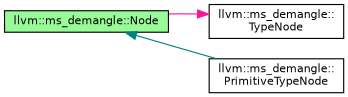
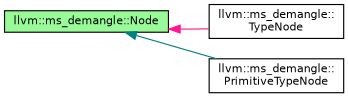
edge "llvm::ms_demangle::Node" -> "llvm::ms_demangle:: TypeNode": reversed
